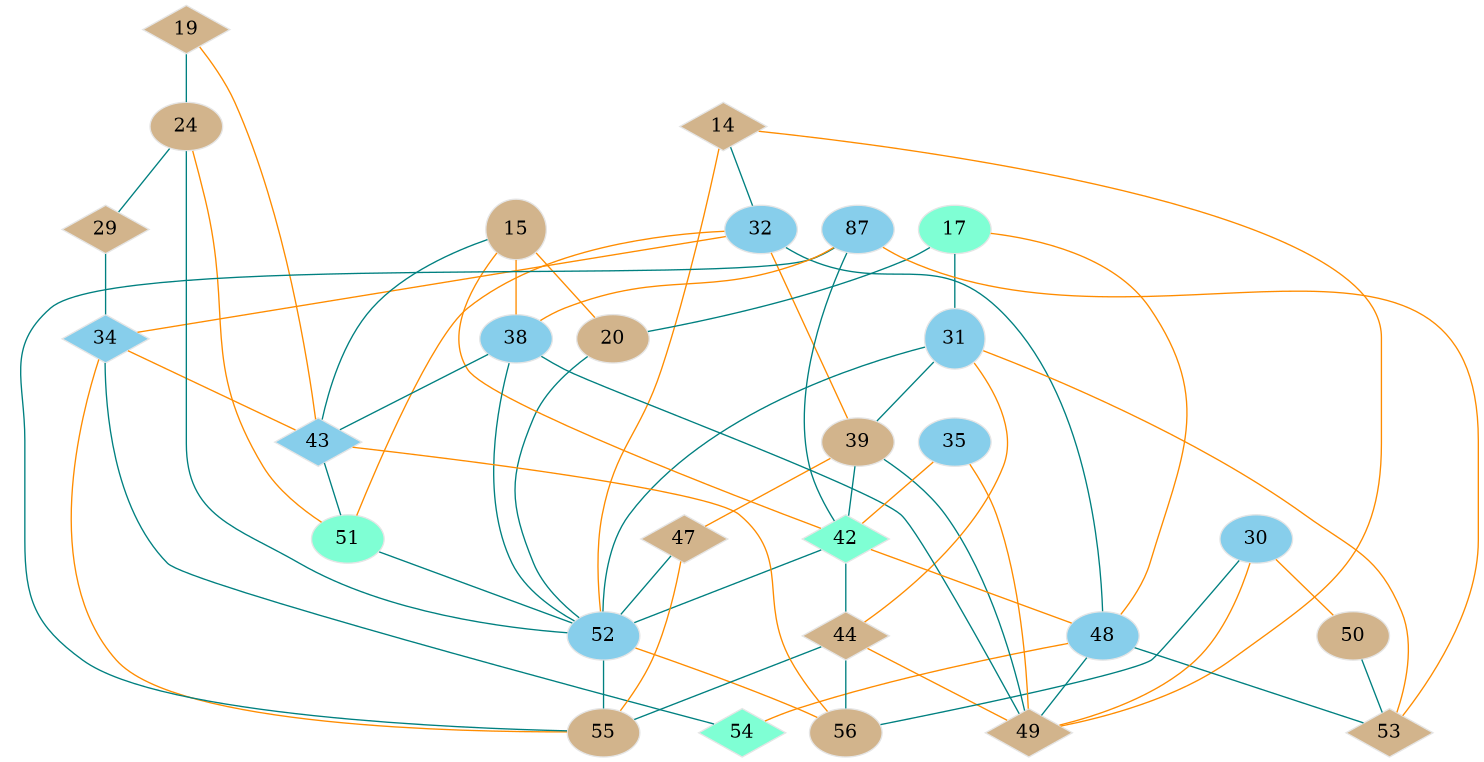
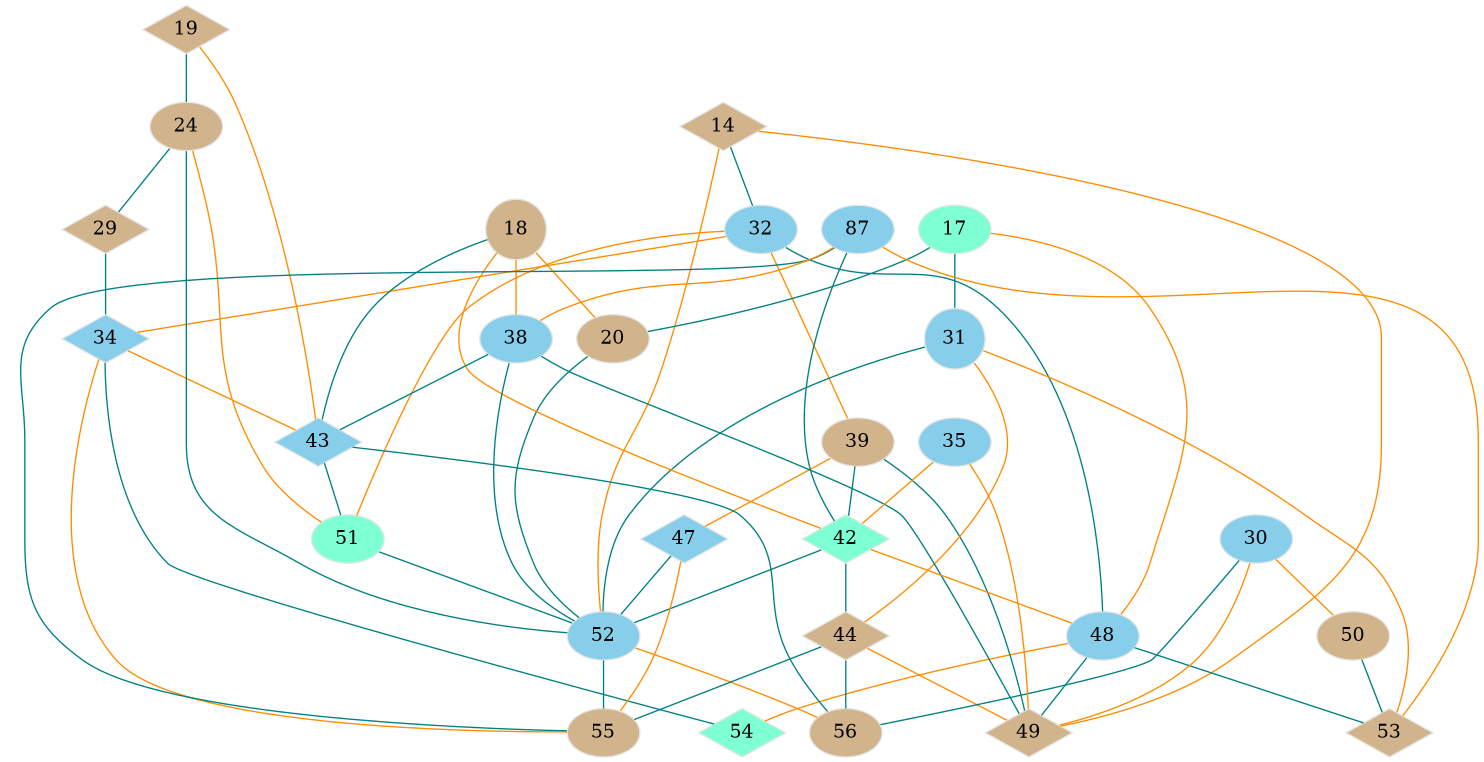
node "15": label "15" -> "18"
edge "31" -- "39": removed
edge "43" -- "56": color darkorange -> teal
node "47": fillcolor tan -> skyblue
